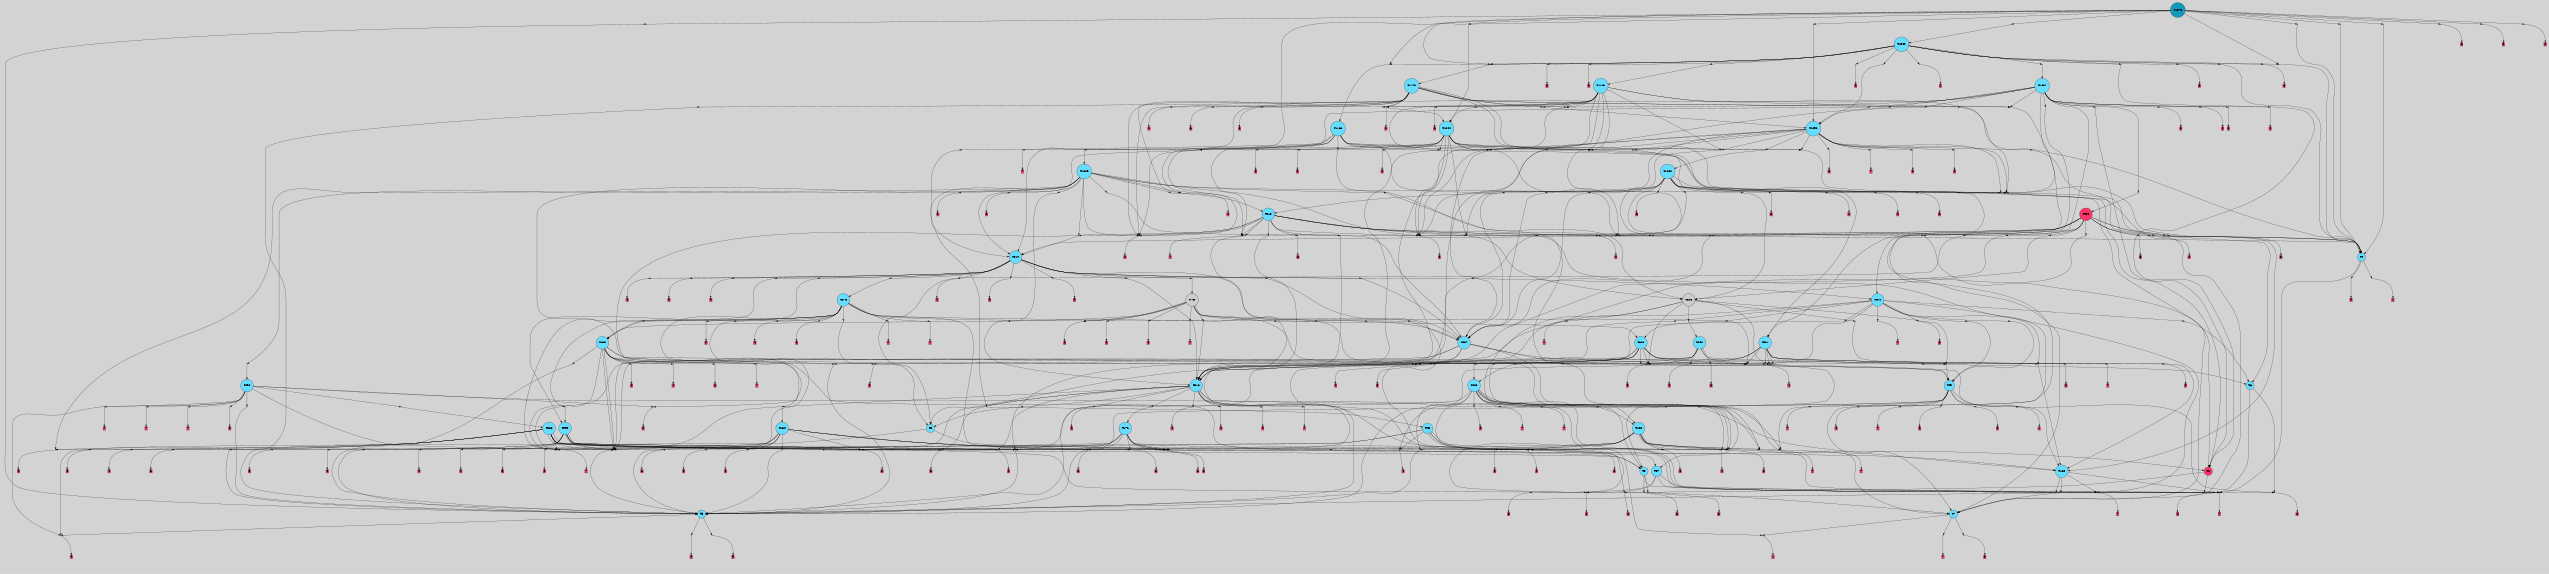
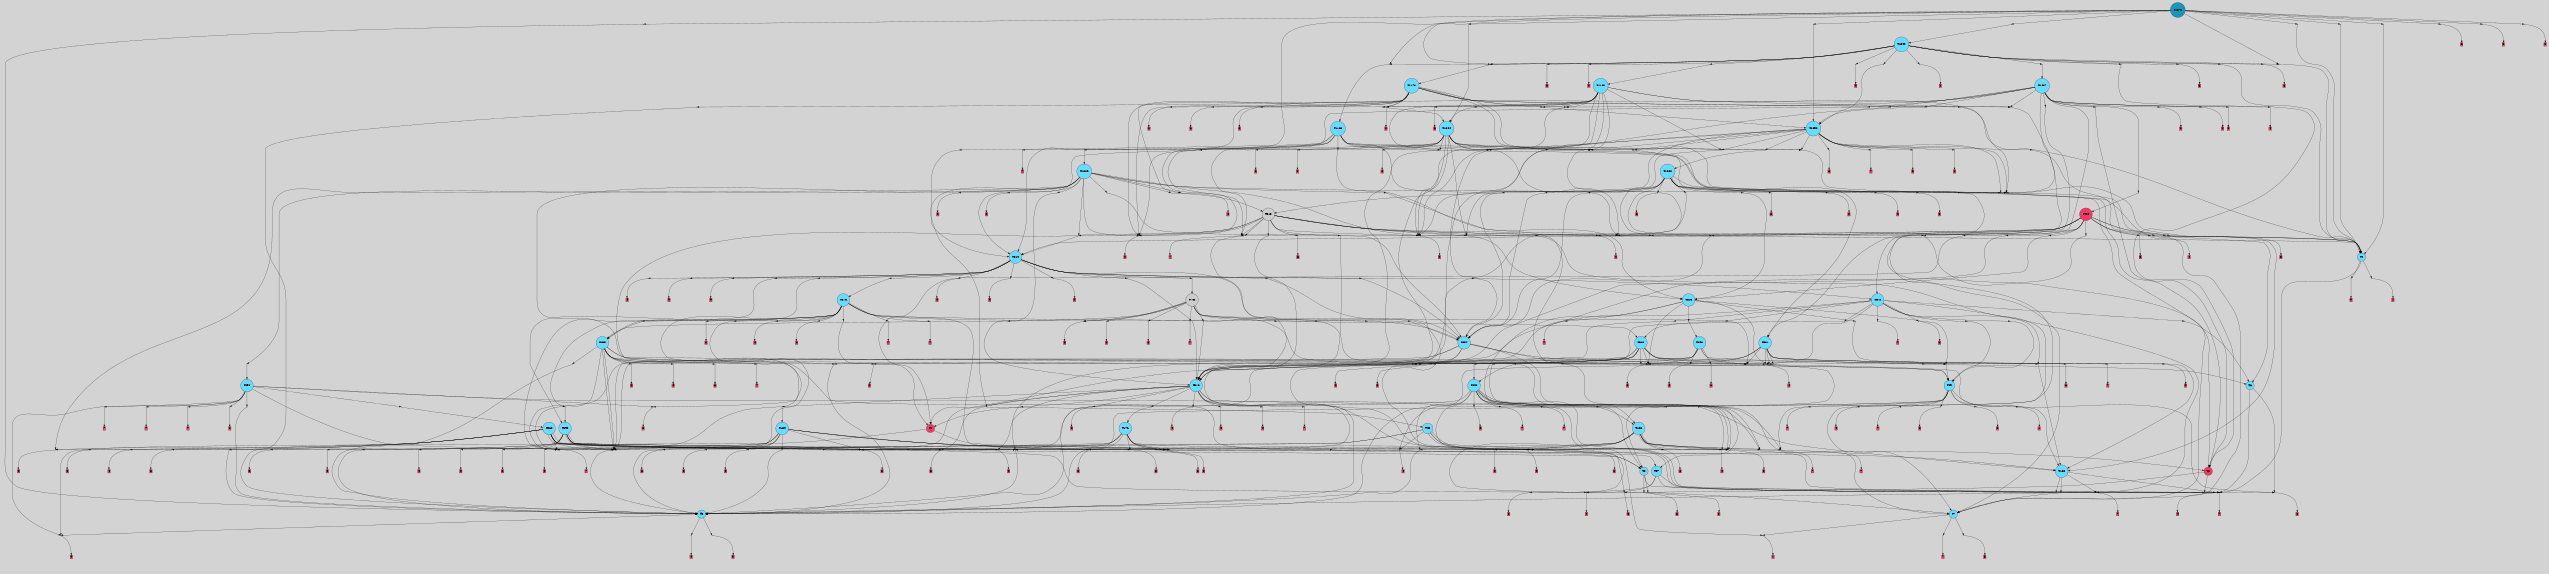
node "T915": fillcolor #66ddff -> #cccccc
node "T513": fillcolor #cccccc -> #66ddff
node "T8": fillcolor #66ddff -> #ff3366
